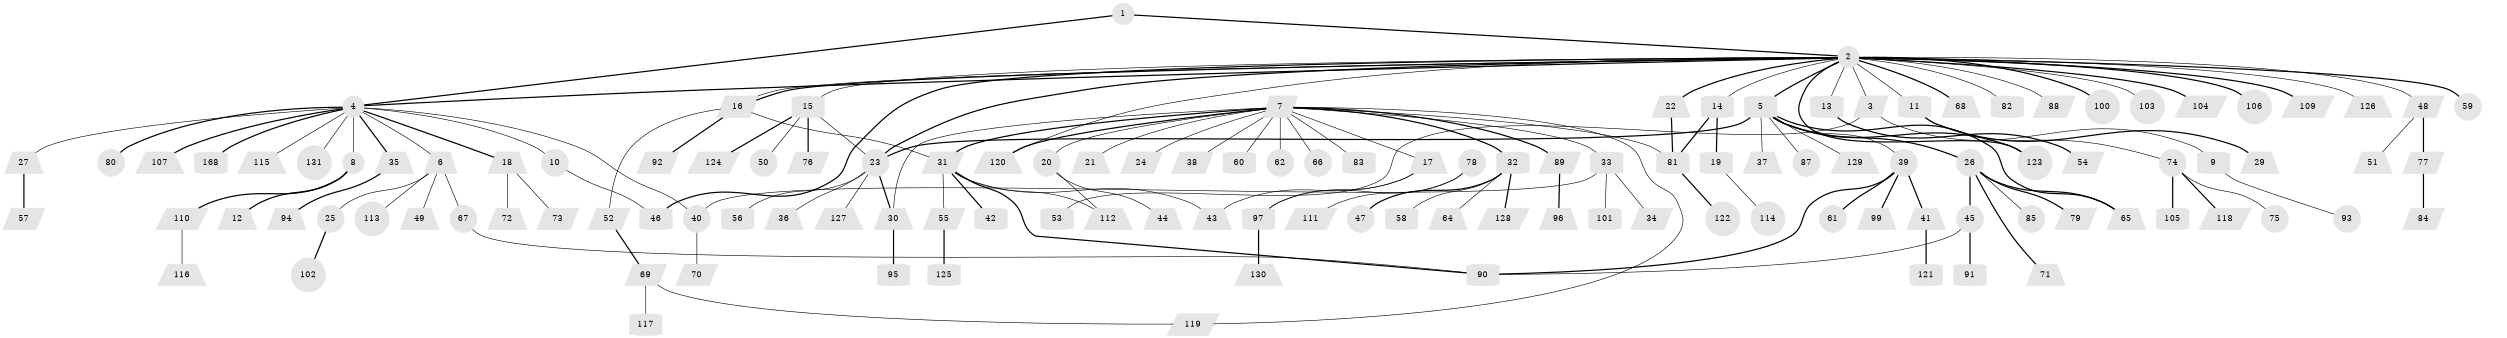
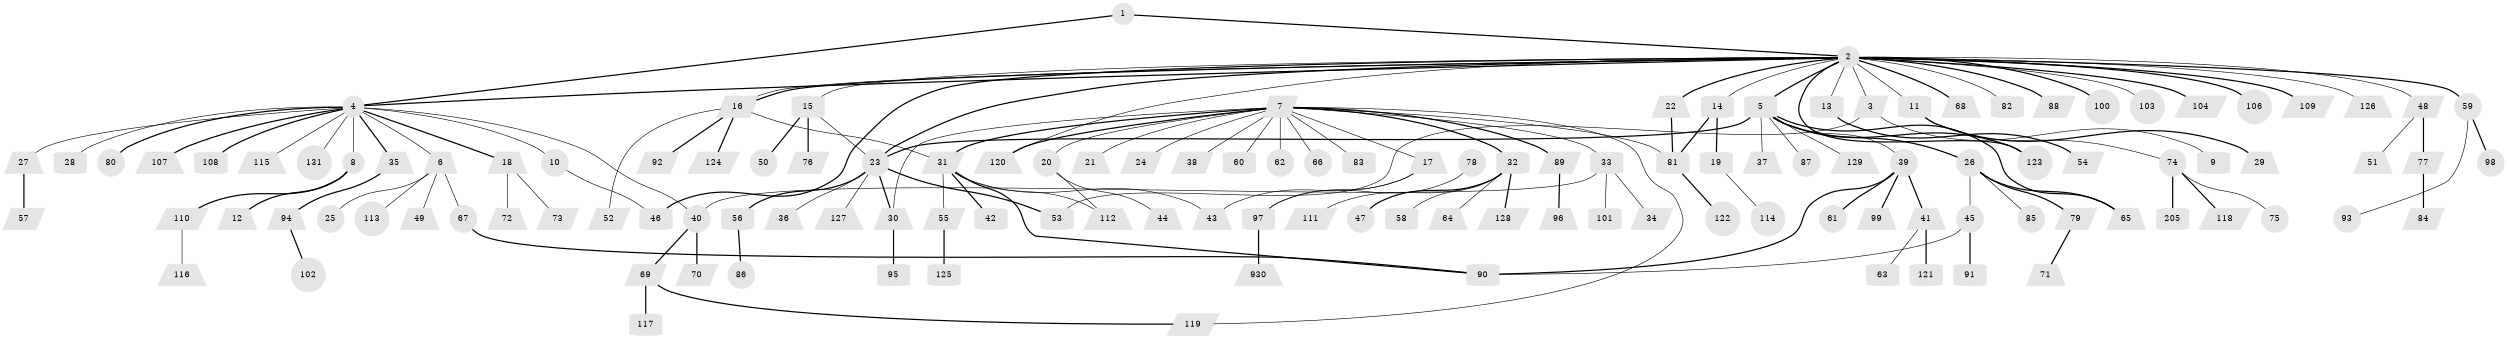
edge "2" -- "88": style solid -> bold
edge "15" -- "124": now "16" -- "124"
edge "15" -- "50": style solid -> bold
node "28": added
node "168": label "168" -> "108"
node "98": added
edge "23" -- "56": style solid -> bold
edge "26" -- "45": style bold -> solid
edge "23" -- "53": added
edge "78" -- "111": now "32" -- "111"
edge "9" -- "93": now "59" -- "93"
node "105": label "105" -> "205"
edge "26" -- "71": now "79" -- "71"
edge "25" -- "102": now "94" -- "102"
edge "52" -- "69": now "40" -- "69"
edge "40" -- "70": style solid -> bold
edge "67" -- "90": style solid -> bold
node "86": added
node "130": label "130" -> "930"
node "63": added
edge "69" -- "117": style solid -> bold
edge "69" -- "119": style solid -> bold
